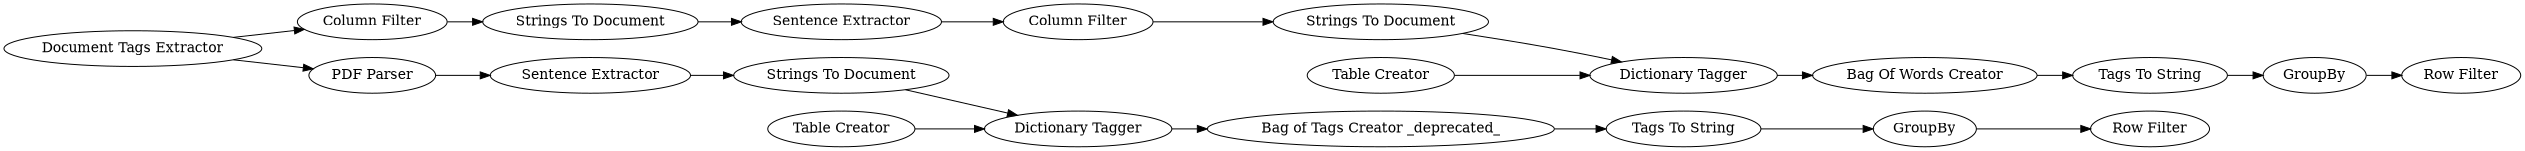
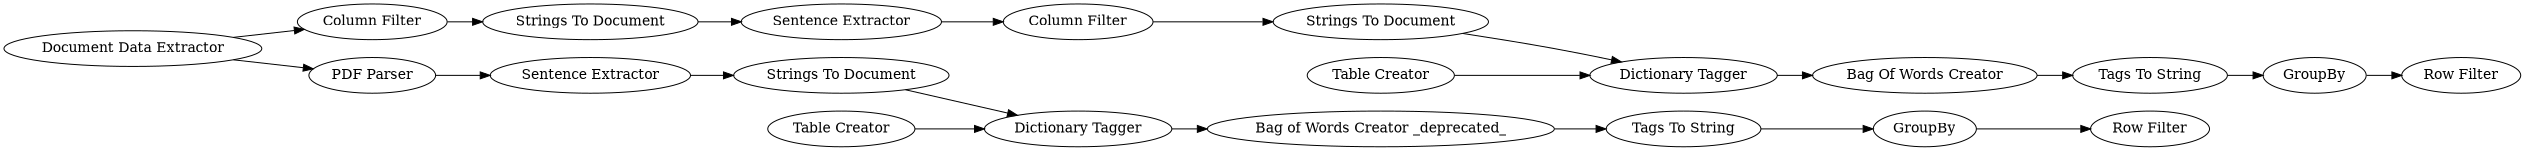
node "Document Tags Extractor": label "Document Tags Extractor" -> "Document Data Extractor"
node "Bag of Tags Creator _deprecated_": label "Bag of Tags Creator _deprecated_" -> "Bag of Words Creator _deprecated_"
